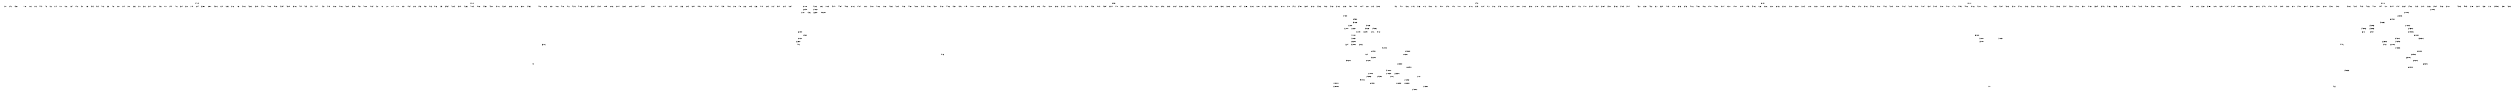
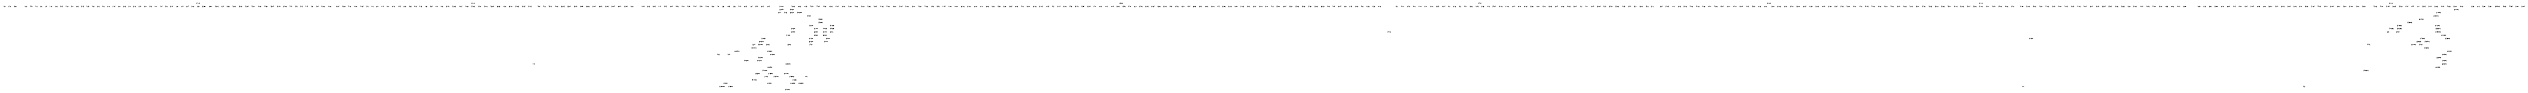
node "(549) C241": added
node "(461) C175": added
